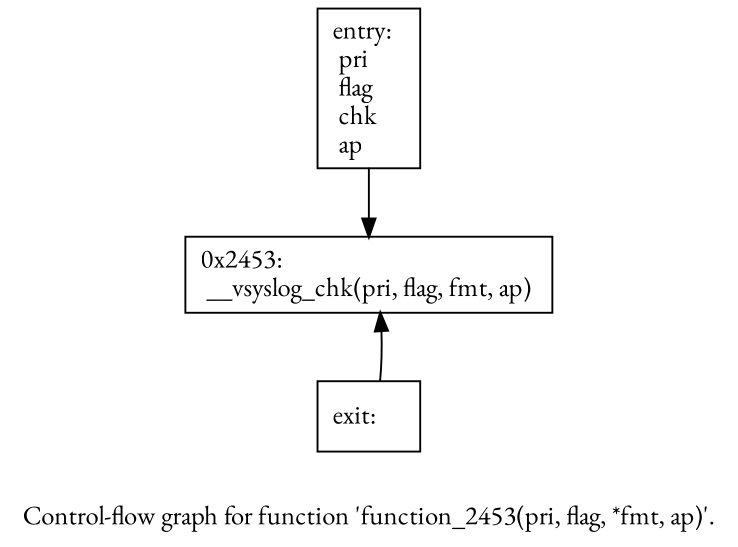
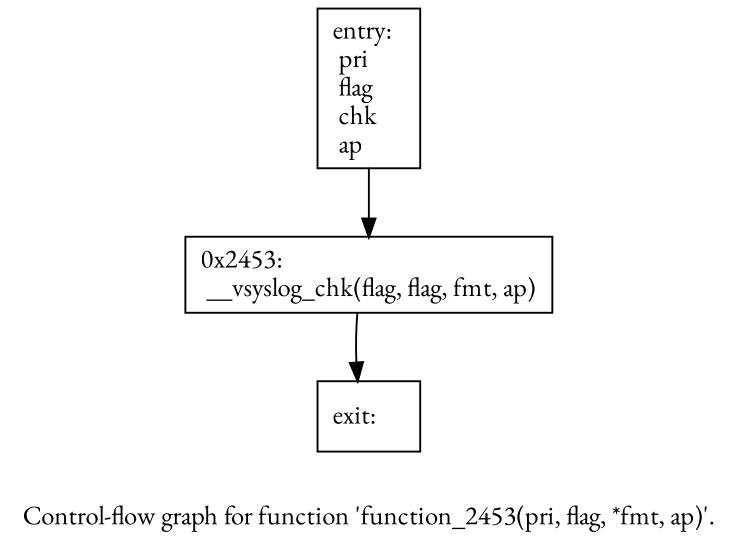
node "0x2453:": text "__vsyslog_chk(pri, flag, fmt, ap)" -> "__vsyslog_chk(flag, flag, fmt, ap)"
edge "exit:" -> "0x2453:": reversed
